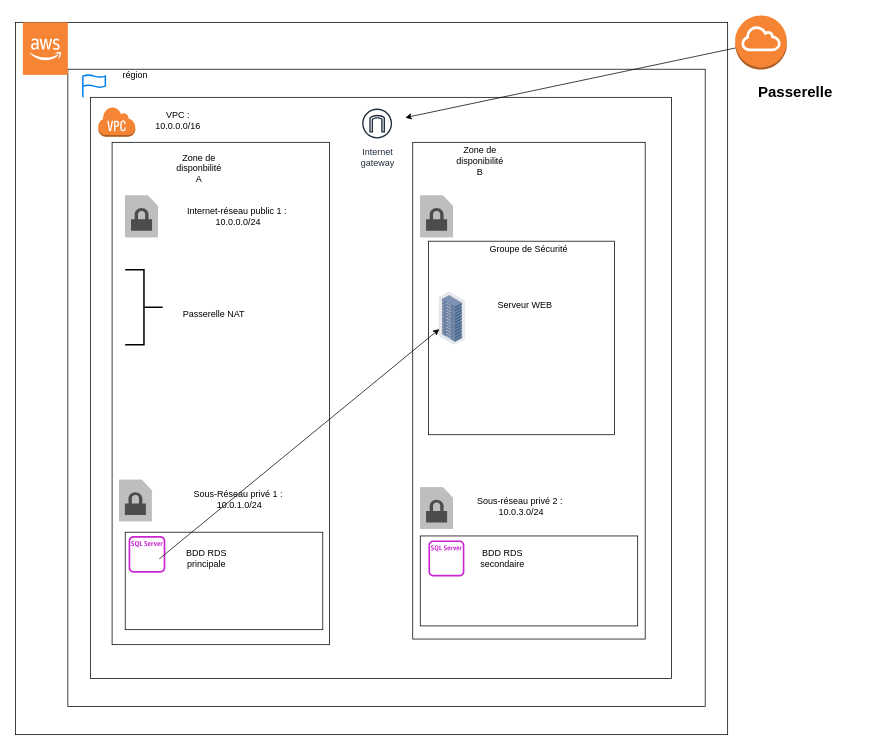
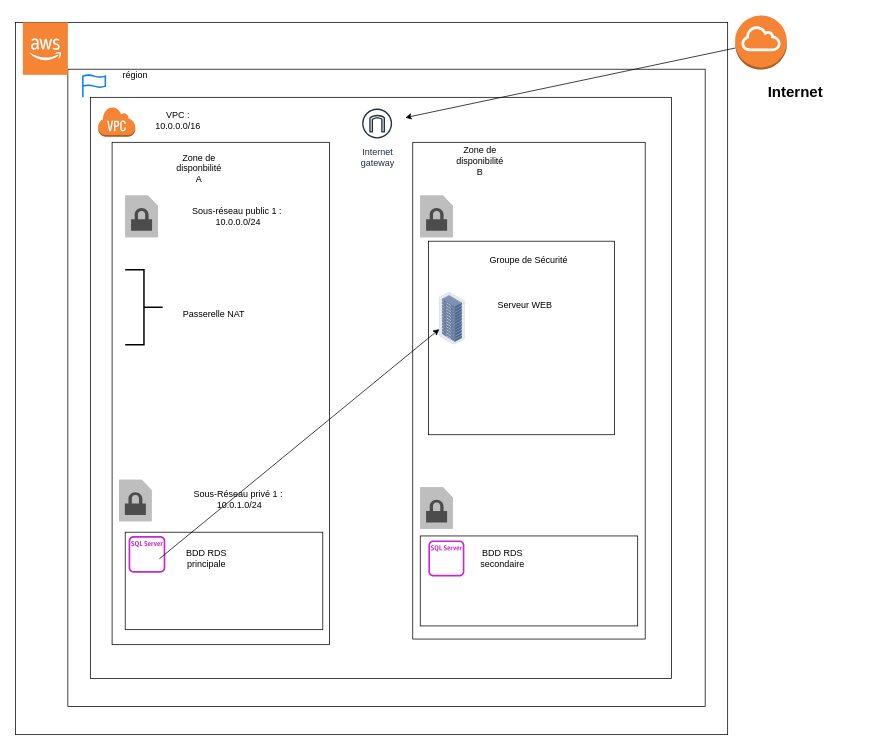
node "Passerelle": label "Passerelle" -> "Internet"
node "Internet-réseau public 1 : 10.0.0.0/24": label "Internet-réseau public 1 : 10.0.0.0/24" -> "Sous-réseau public 1 : 10.0.0.0/24"
node "Groupe de Sécurité": moved (529, 255) -> (529, 266)
node "Sous-réseau privé 2 : 10.0.3.0/24": removed
